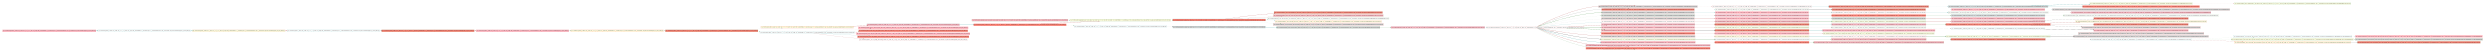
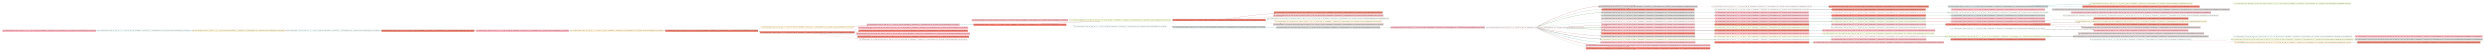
node "type = XCUIElementTypeTabBar": fillcolor white -> salmon
